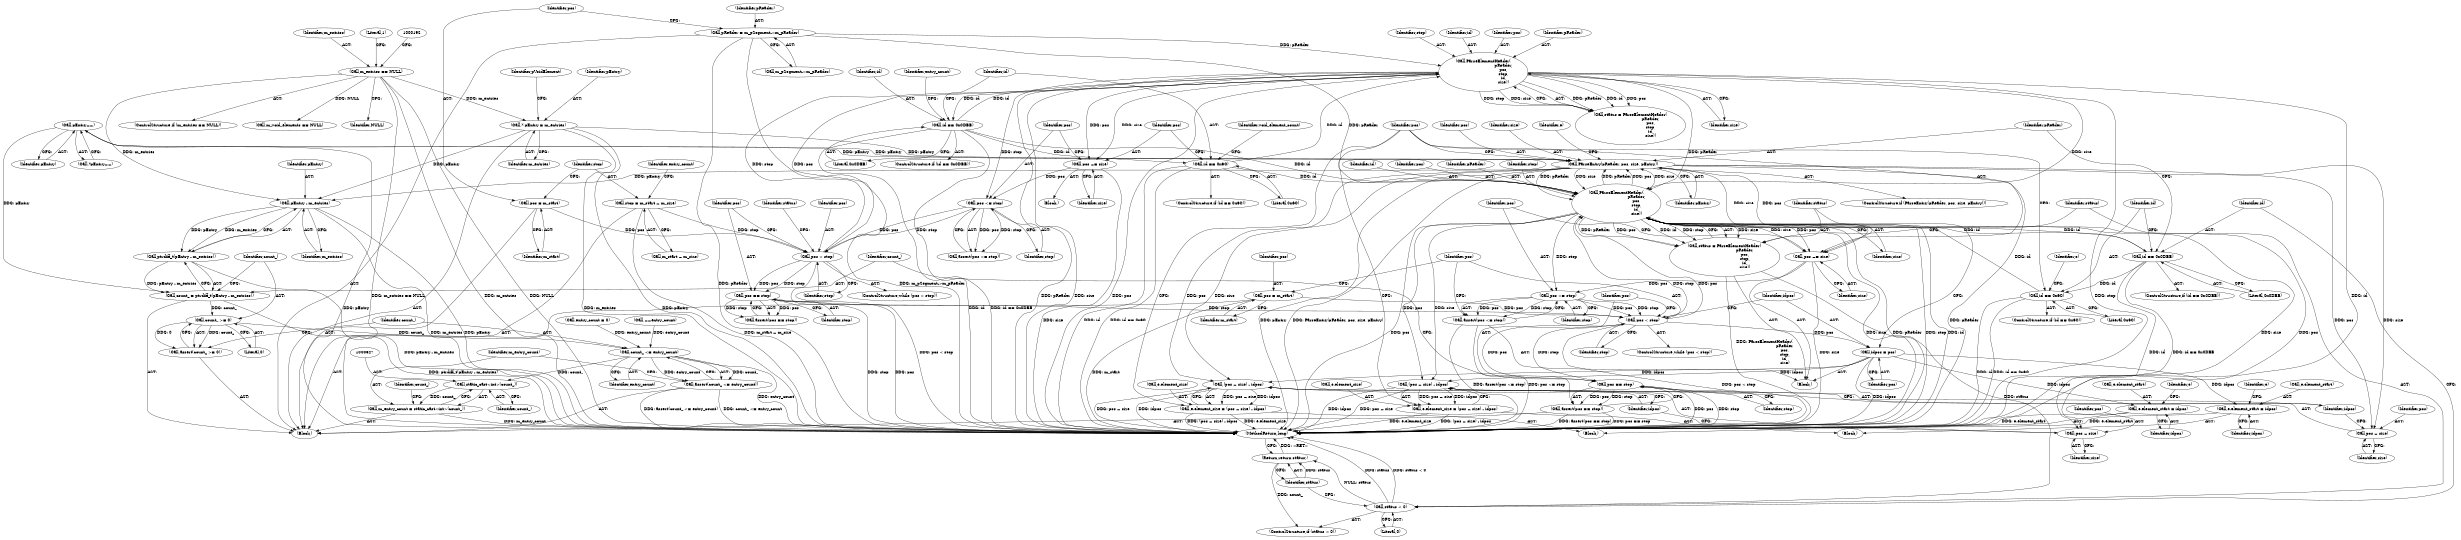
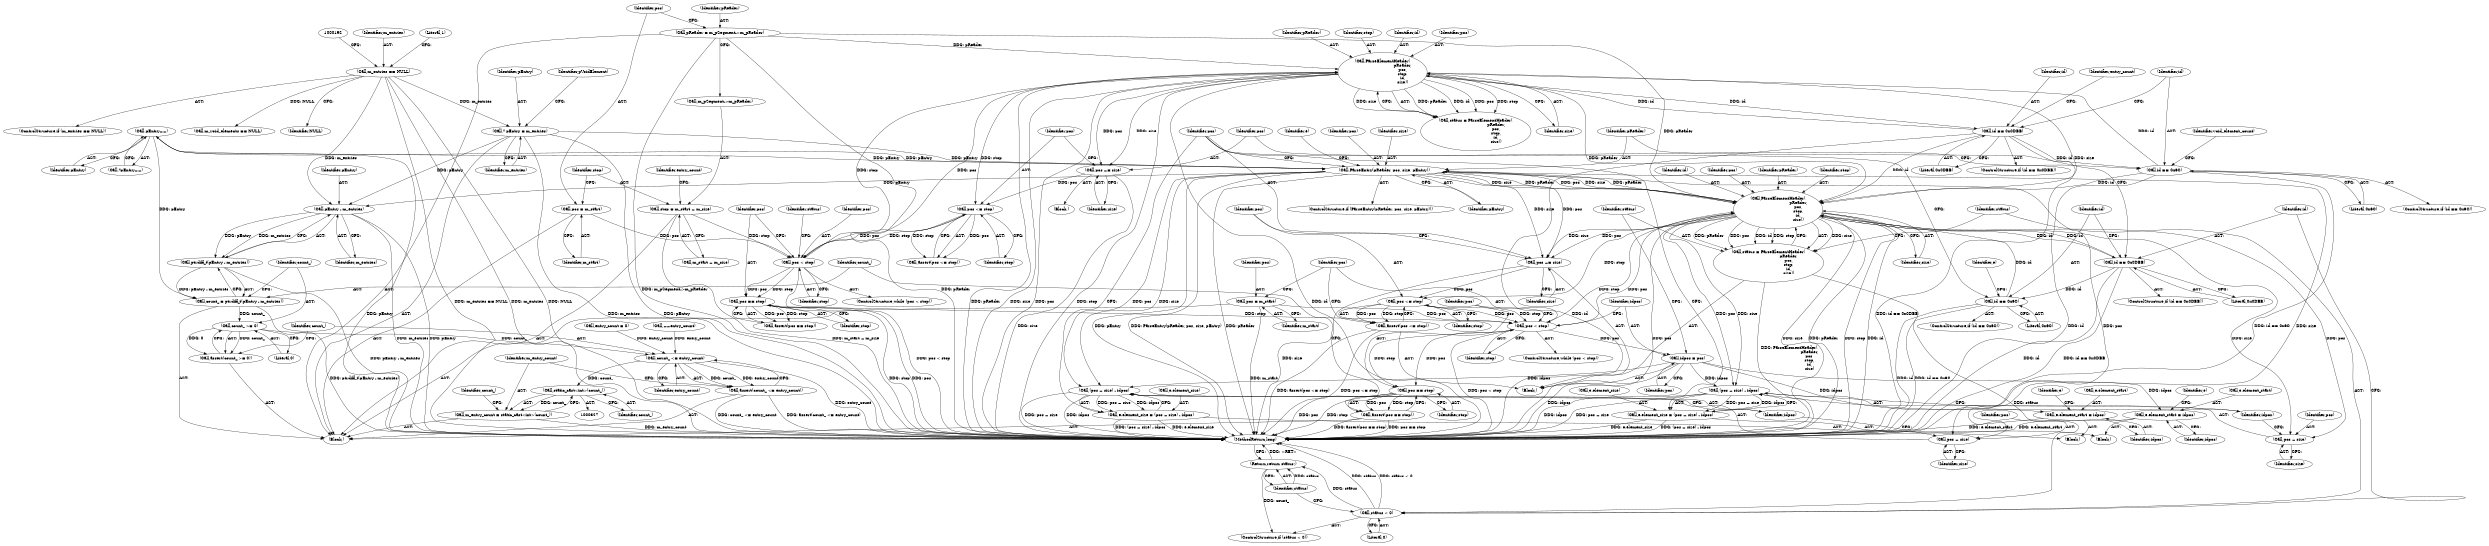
edge "(Call,m_pSegment->m_pReader)" -> "(Call,pReader = m_pSegment->m_pReader)": now "(Call,m_pSegment->m_pReader)" -> "(Call,stop = m_start + m_size)"
edge "1000327" -> "(Call,static_cast<int>(count_))": reversed
edge "(Call,status < 0)" -> "(Return,return status;)": label "NULL: status" -> "DDG: status"
